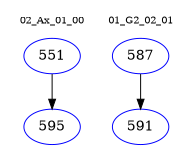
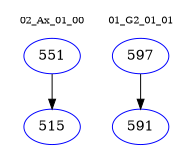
cluster "01_G2_02_01": label "01_G2_02_01" -> "01_G2_01_01"
node "587": label "587" -> "597"
node "595": label "595" -> "515"
